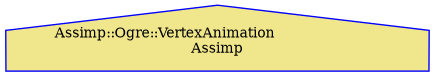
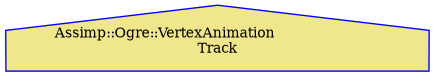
node "Assimp::Ogre::VertexAnimation Assimp": label "Assimp::Ogre::VertexAnimation Assimp" -> "Assimp::Ogre::VertexAnimation Track"
